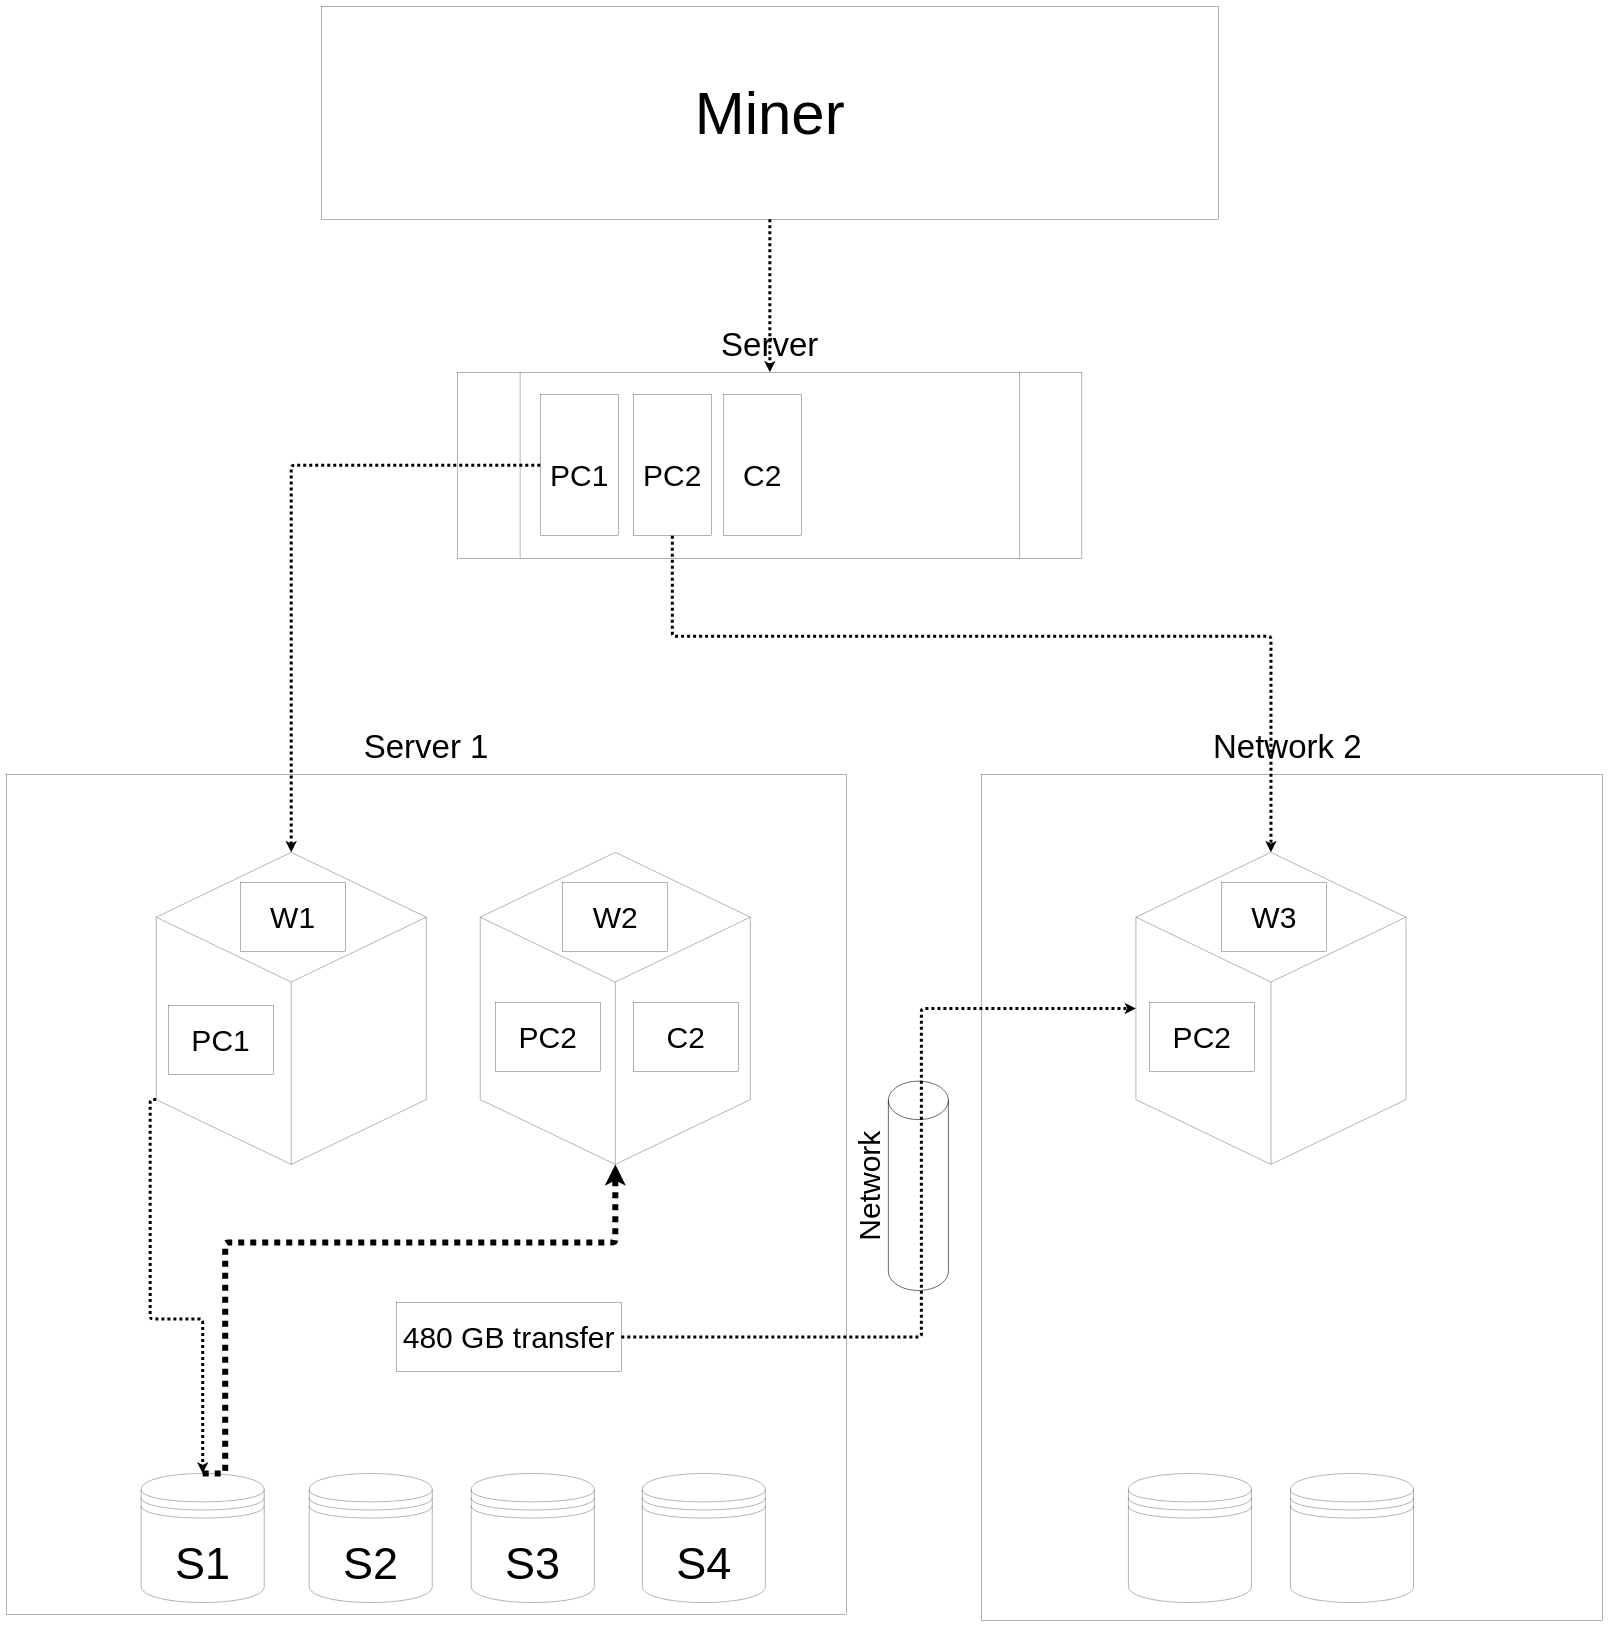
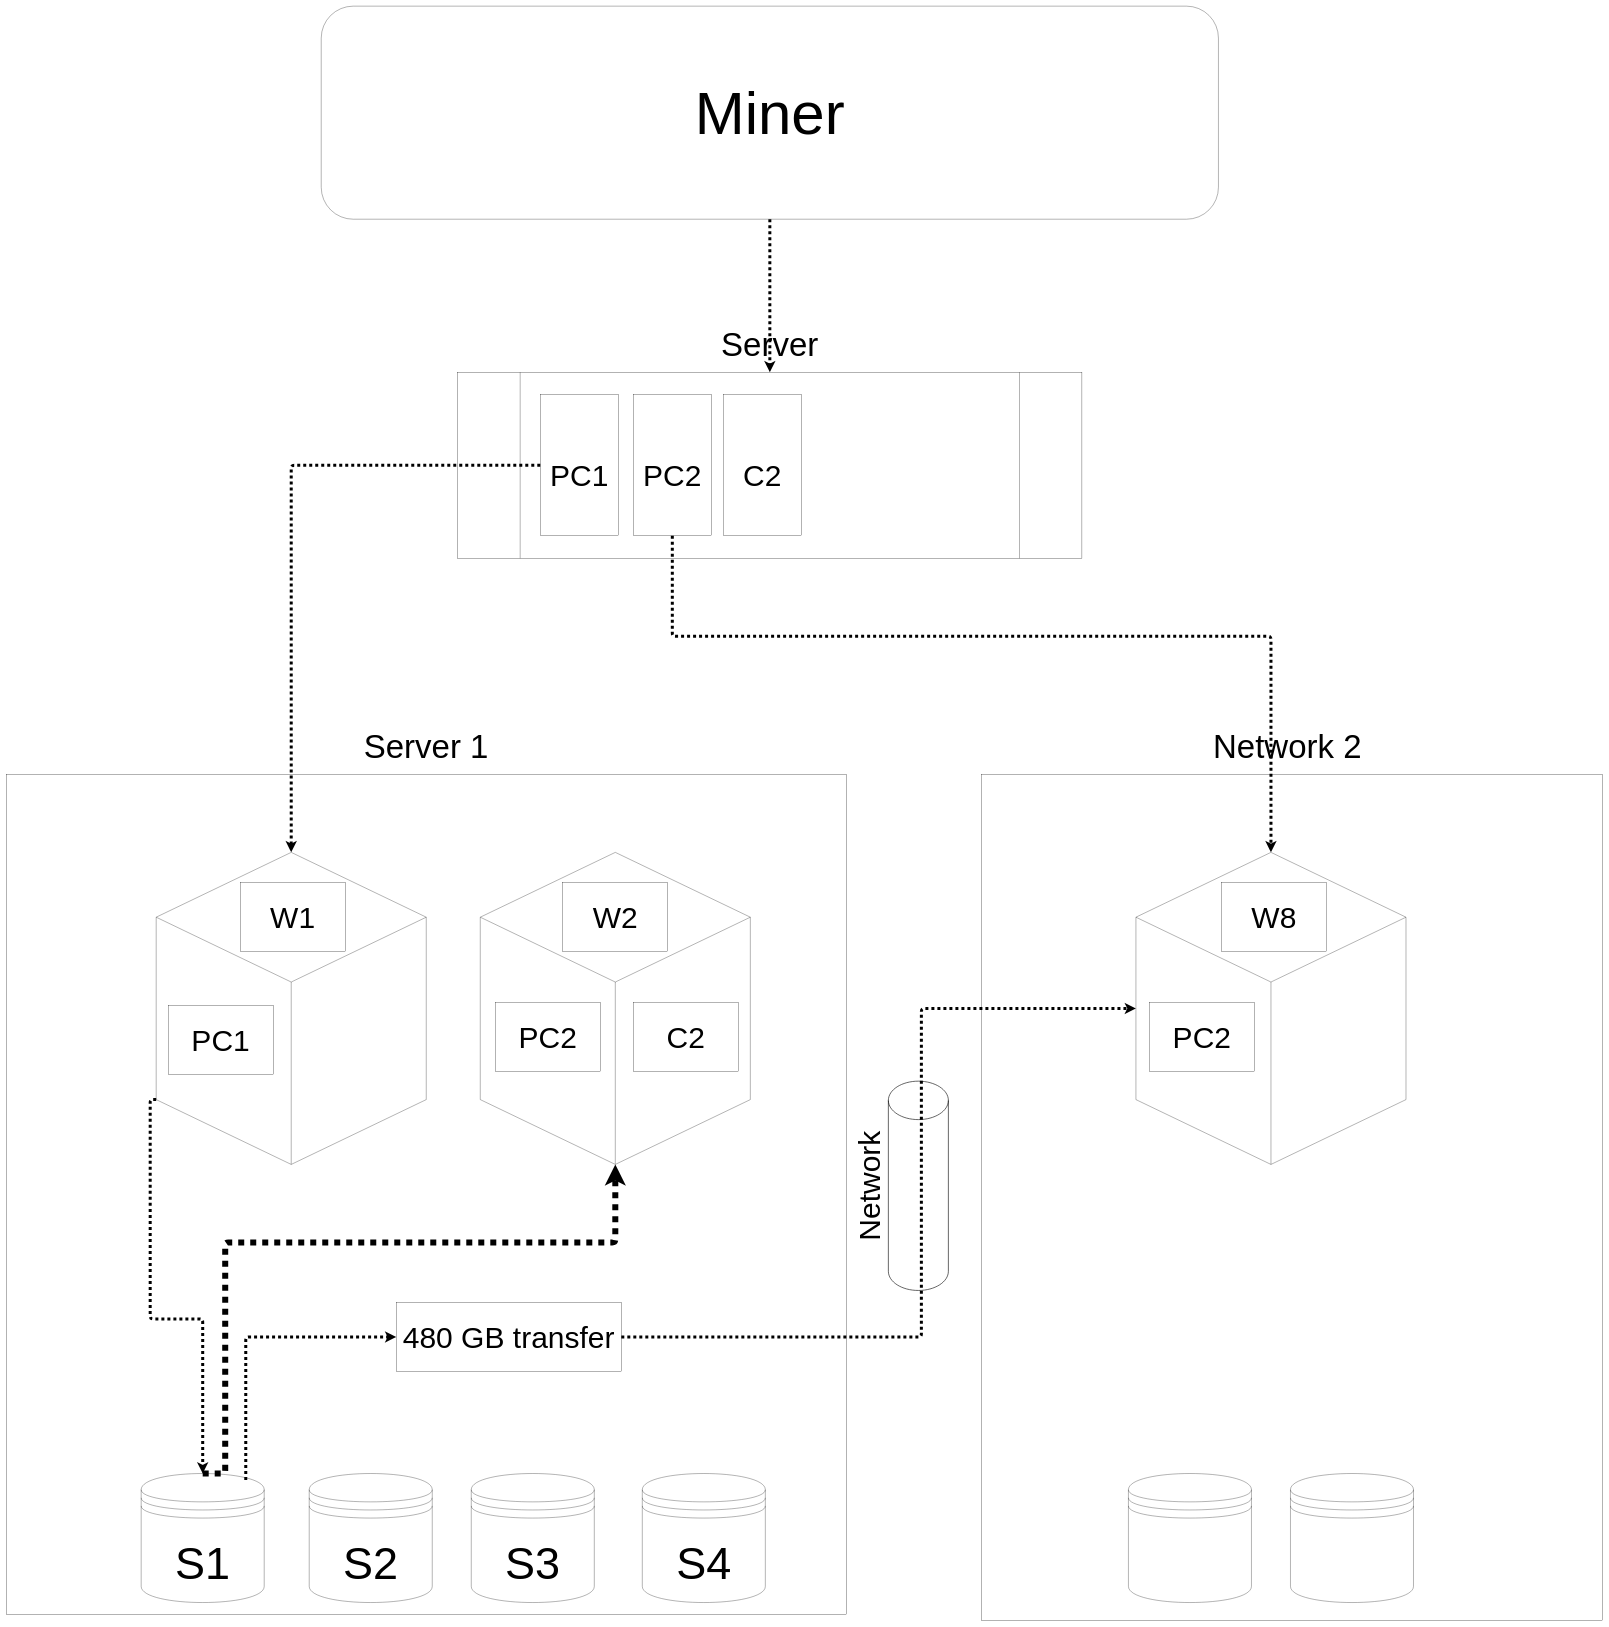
node "Miner": shape rectangle -> rounded rectangle
node "W3": label "W3" -> "W8"
edge "S1" -> "480 GB transfer": added
